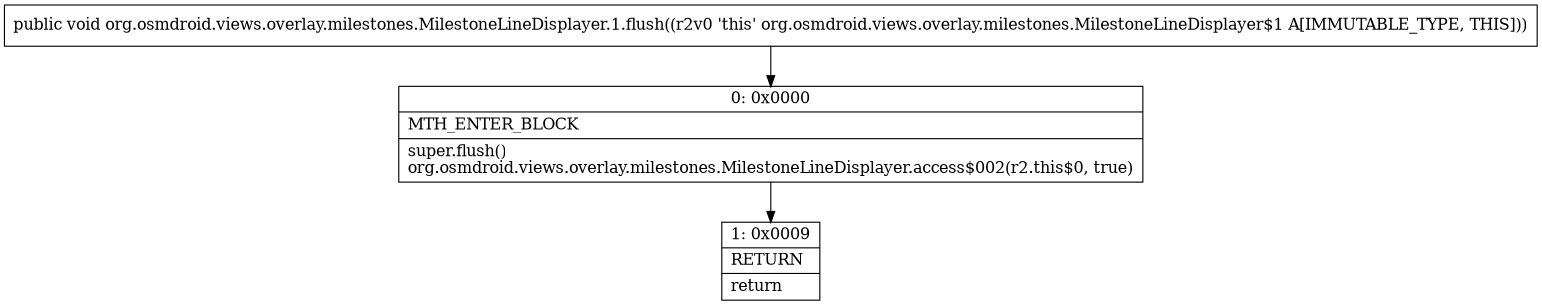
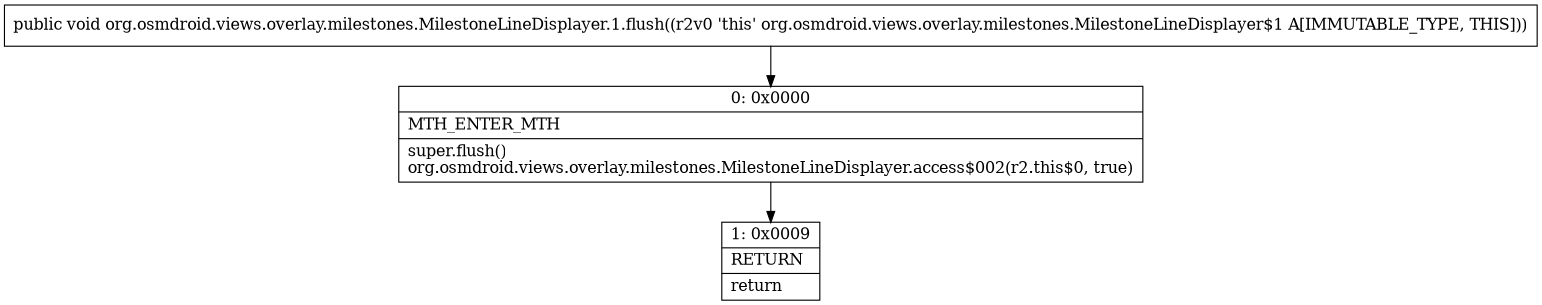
node "0: 0x0000": text "MTH_ENTER_BLOCK" -> "MTH_ENTER_MTH"
